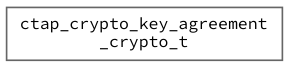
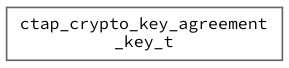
node "ctap_crypto_key_agreement _crypto_t": label "ctap_crypto_key_agreement _crypto_t" -> "ctap_crypto_key_agreement _key_t"
